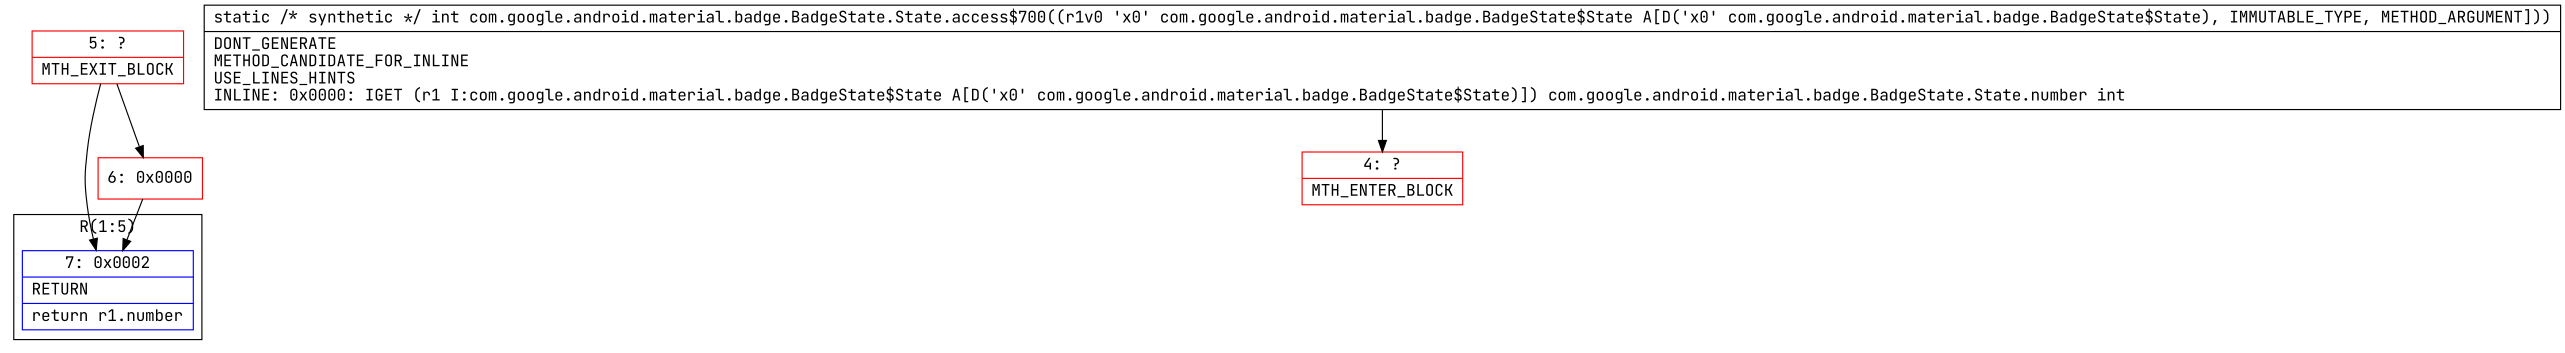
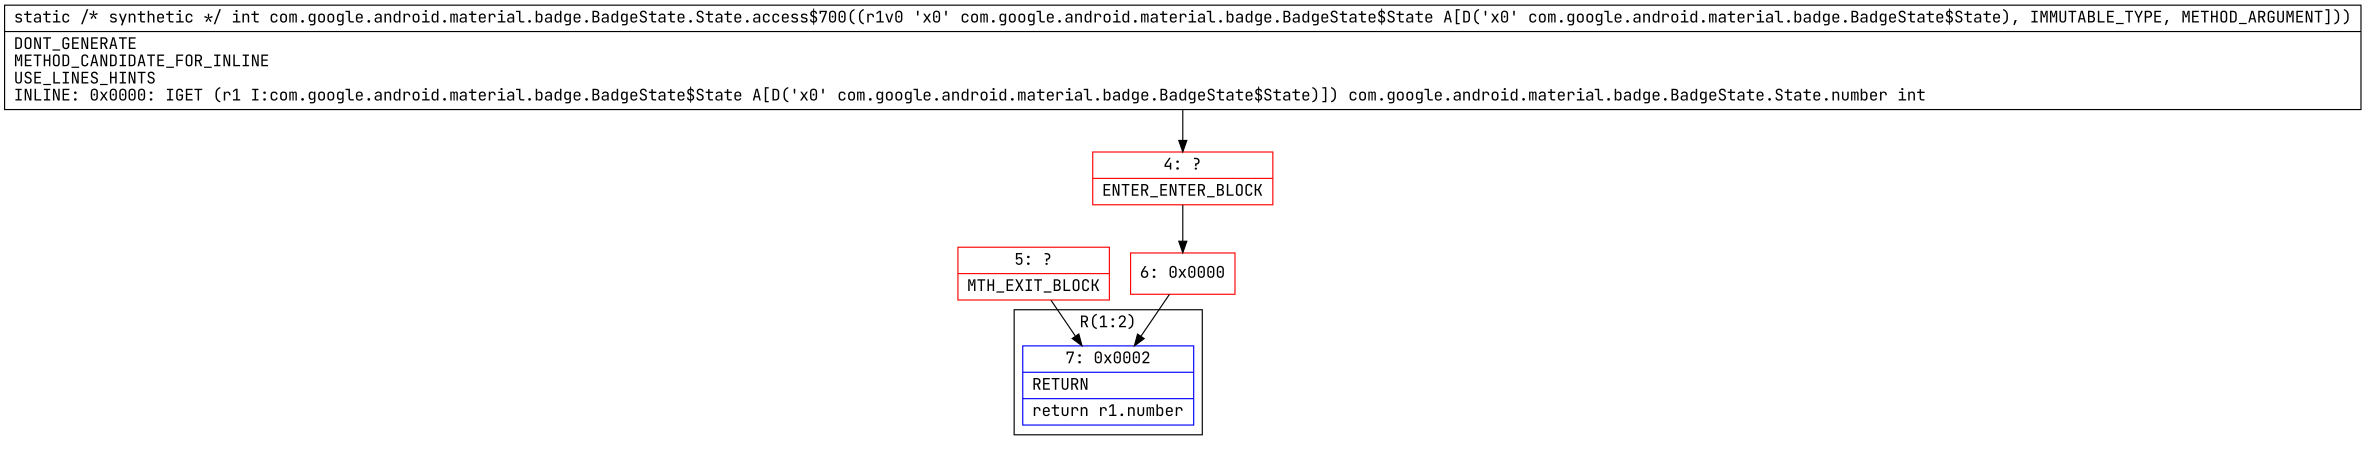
edge "5: ?" -> "6: 0x0000": now "4: ?" -> "6: 0x0000"
node "4: ?": text "MTH_ENTER_BLOCK" -> "ENTER_ENTER_BLOCK"
cluster "R(1:5)": label "R(1:5)" -> "R(1:2)"
